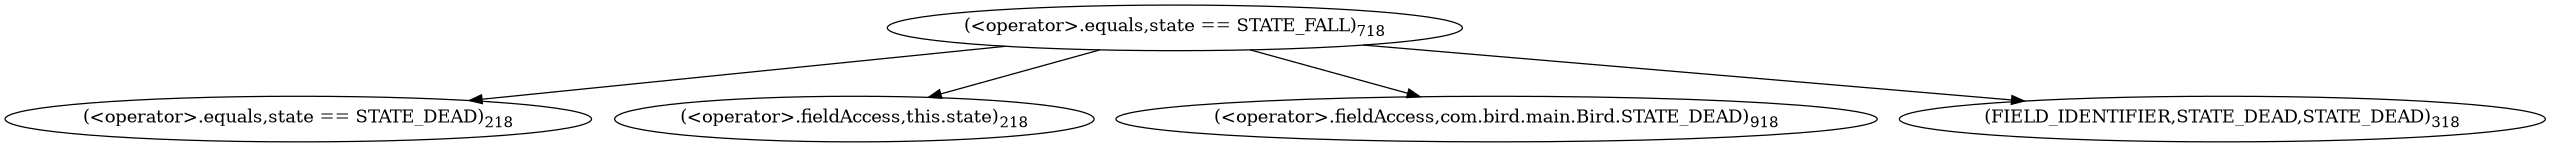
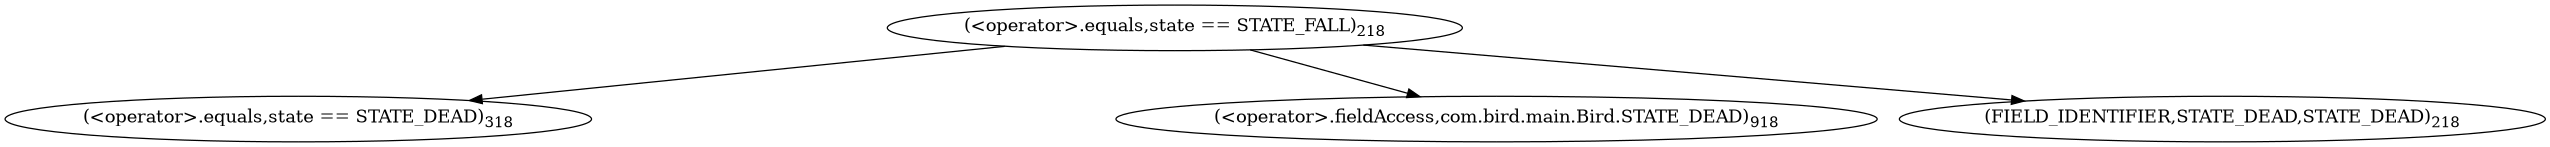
node "(<operator>.equals,state == STATE_FALL)": text "718" -> "218"
node "(<operator>.equals,state == STATE_DEAD)": text "218" -> "318"
node "(FIELD_IDENTIFIER,STATE_DEAD,STATE_DEAD)": text "318" -> "218"
node "(<operator>.fieldAccess,this.state)": removed
